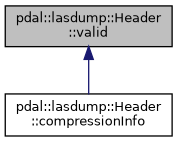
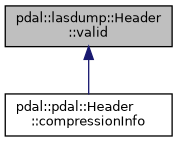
node "pdal::lasdump::Header ::compressionInfo": label "pdal::lasdump::Header ::compressionInfo" -> "pdal::pdal::Header ::compressionInfo"
